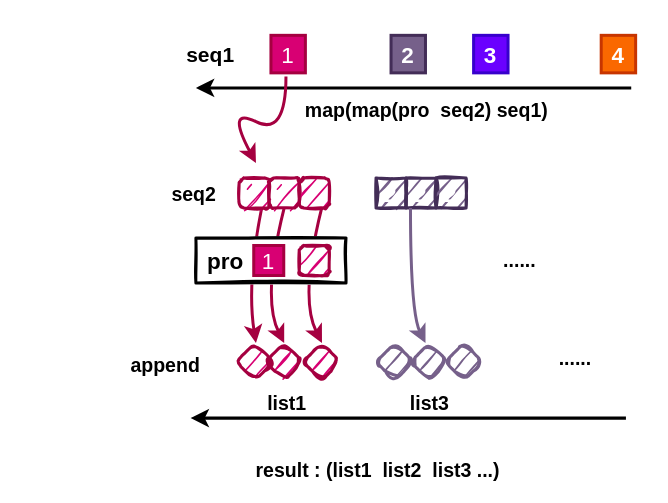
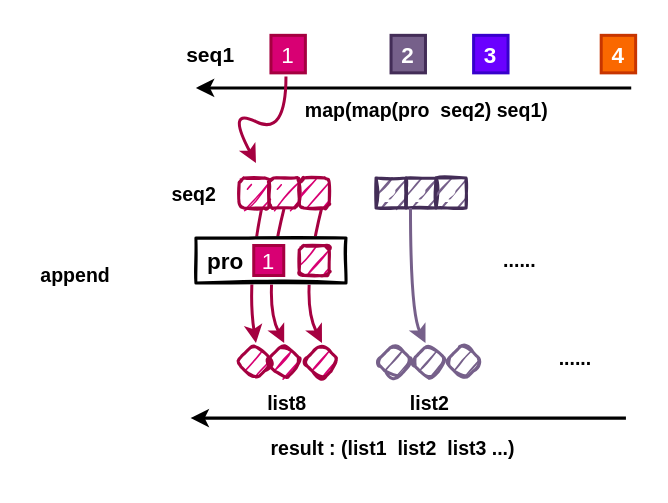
node "append": moved (166, 365) -> (76, 275)
node "list1": label "list1" -> "list8"
node "list3": label "list3" -> "list2"
node "result : (list1 list2 list3 ...)": moved (379, 470) -> (394, 448)
